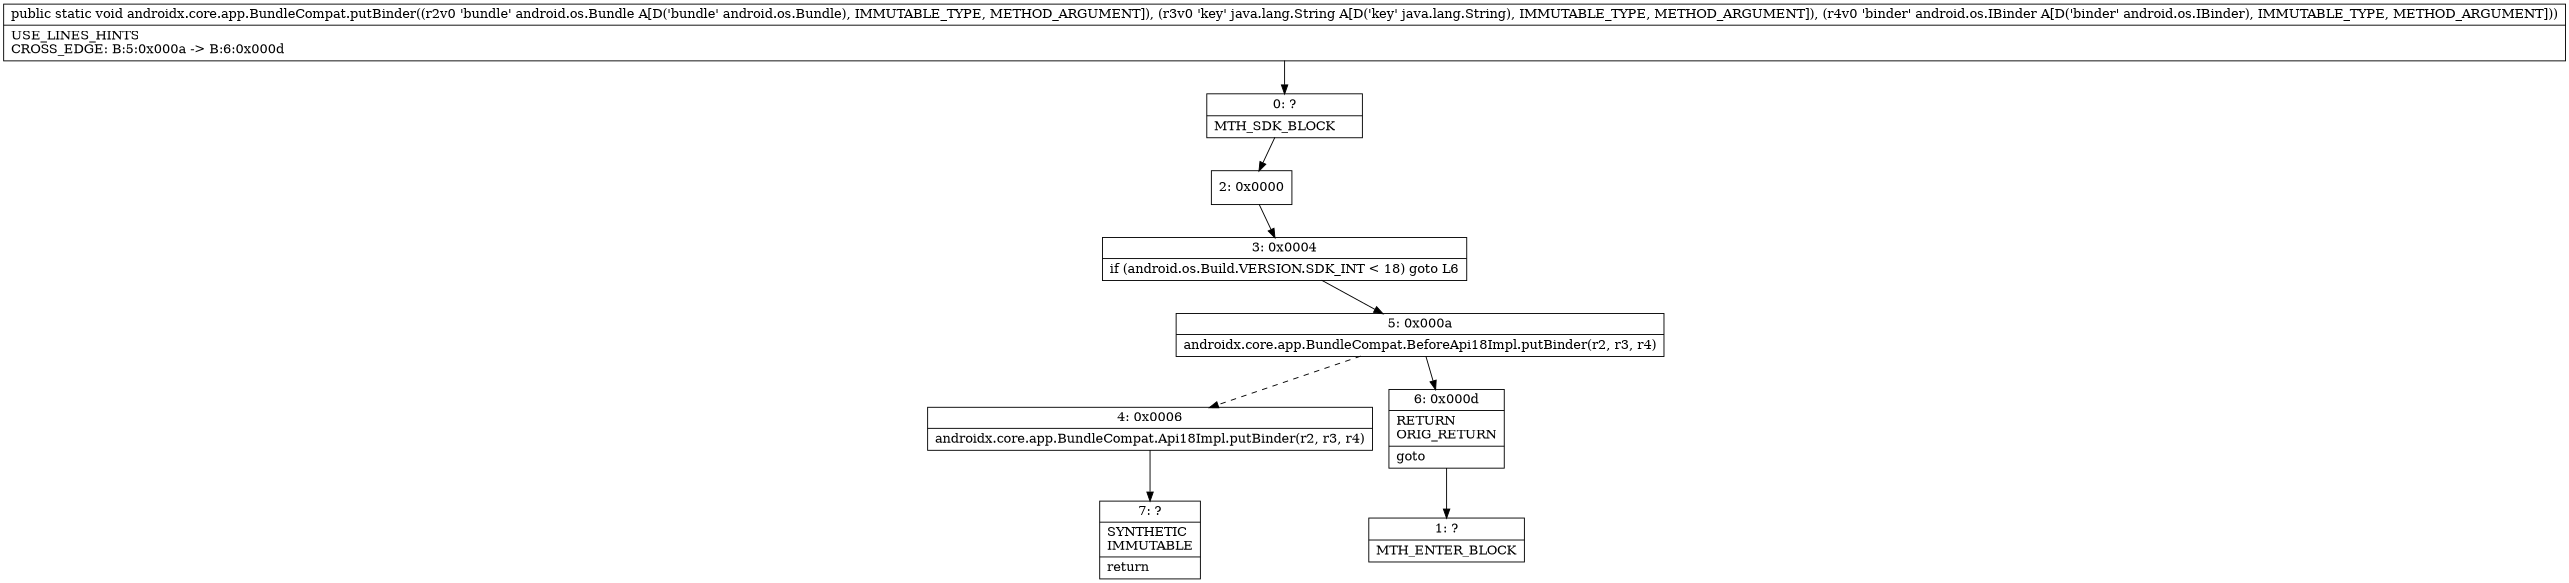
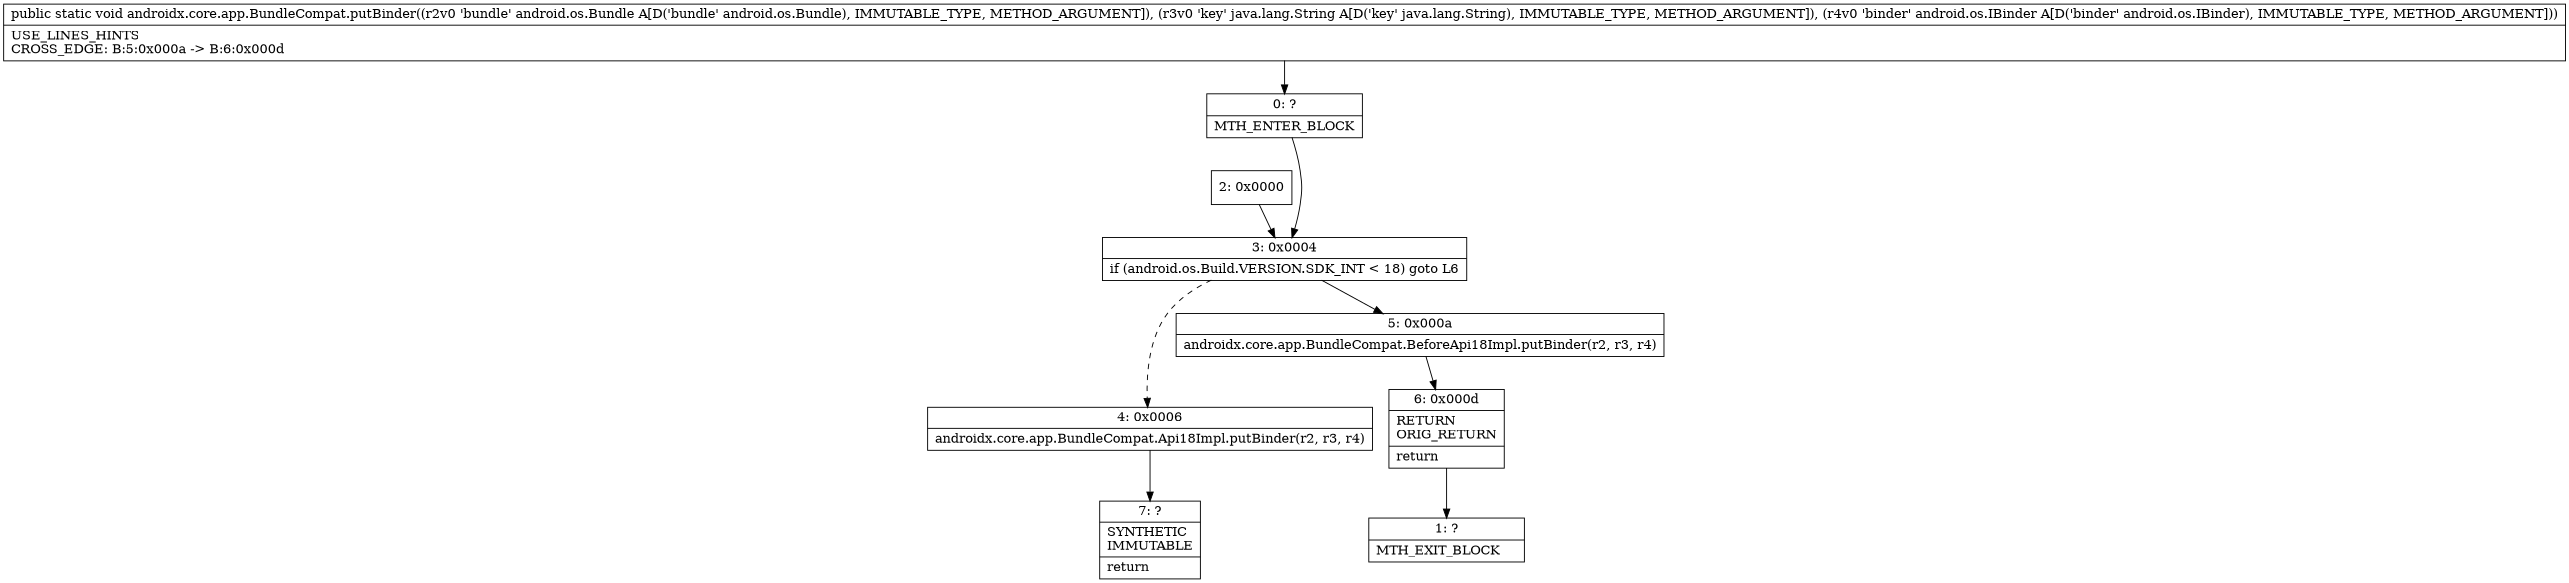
node "0: ?": text "MTH_SDK_BLOCK" -> "MTH_ENTER_BLOCK"
edge "0: ?" -> "2: 0x0000": now "0: ?" -> "3: 0x0004"
edge "5: 0x000a" -> "4: 0x0006": now "3: 0x0004" -> "4: 0x0006"
node "6: 0x000d": text "goto" -> "return"
node "1: ?": text "MTH_ENTER_BLOCK" -> "MTH_EXIT_BLOCK"
